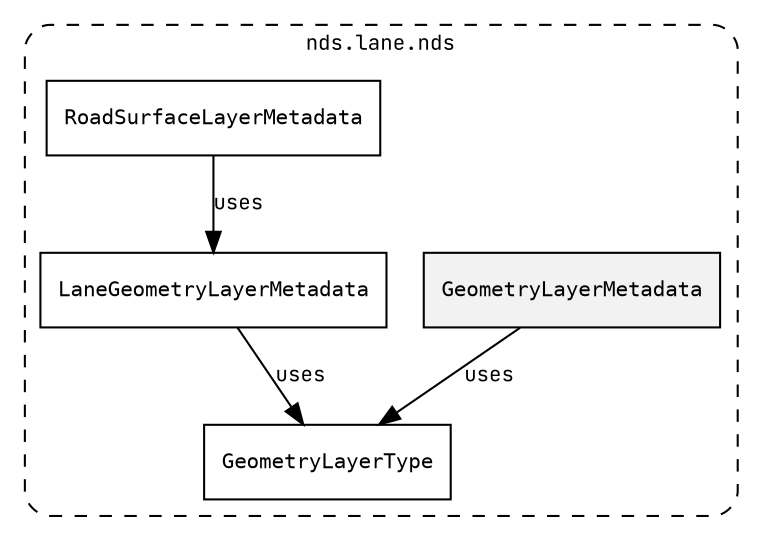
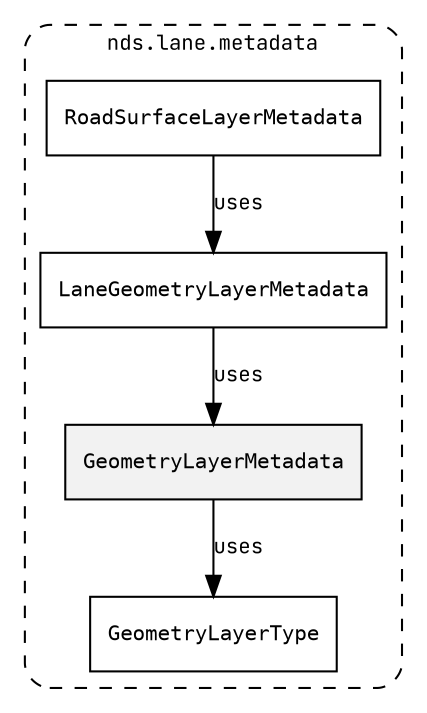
cluster "nds.lane.nds": label "nds.lane.nds" -> "nds.lane.metadata"
edge "LaneGeometryLayerMetadata" -> "GeometryLayerType": now "LaneGeometryLayerMetadata" -> "GeometryLayerMetadata"
